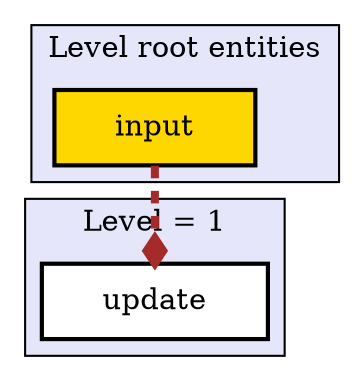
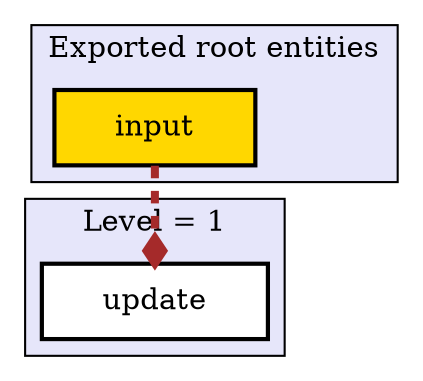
cluster "Level root entities": label "Level root entities" -> "Exported root entities"
